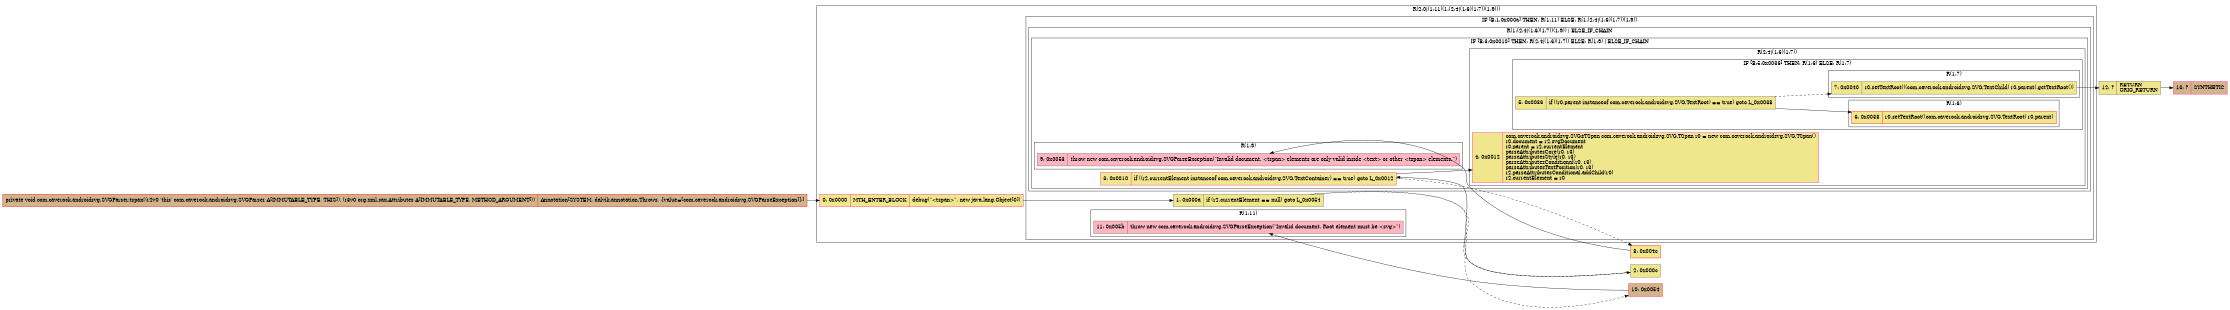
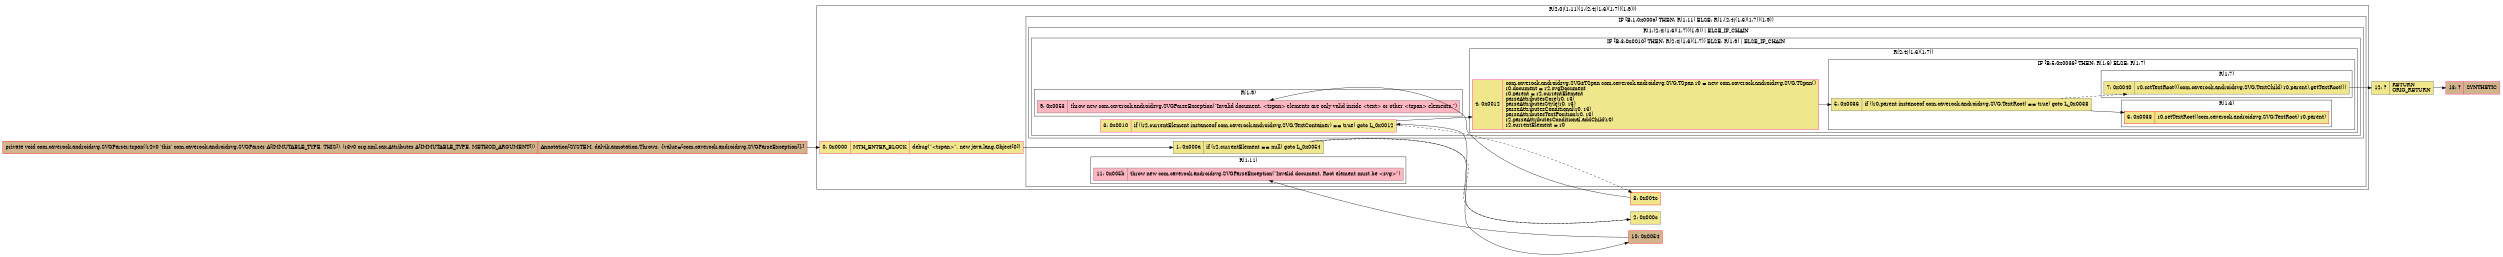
edge "4: 0x0012" -> "5: 0x0036": added
edge "1: 0x000a" -> "10: 0x0054": style dashed -> solid
